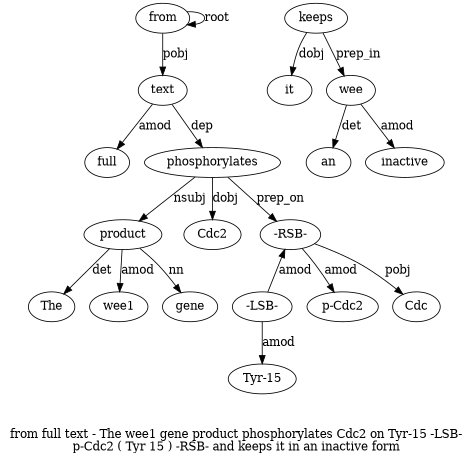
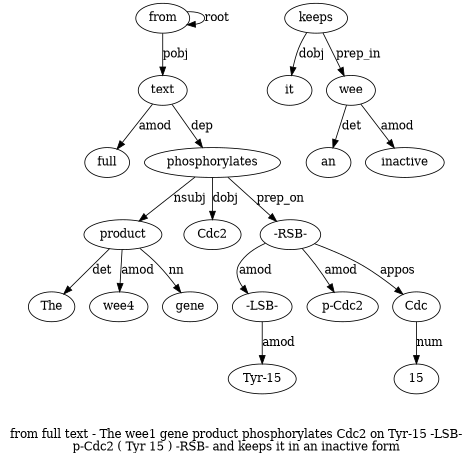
edge "-RSB-" -> "Cdc": label "pobj" -> "appos"
edge "-LSB-" -> "-RSB-": reversed
node "wee1": label "wee1" -> "wee4"
node "15": added
